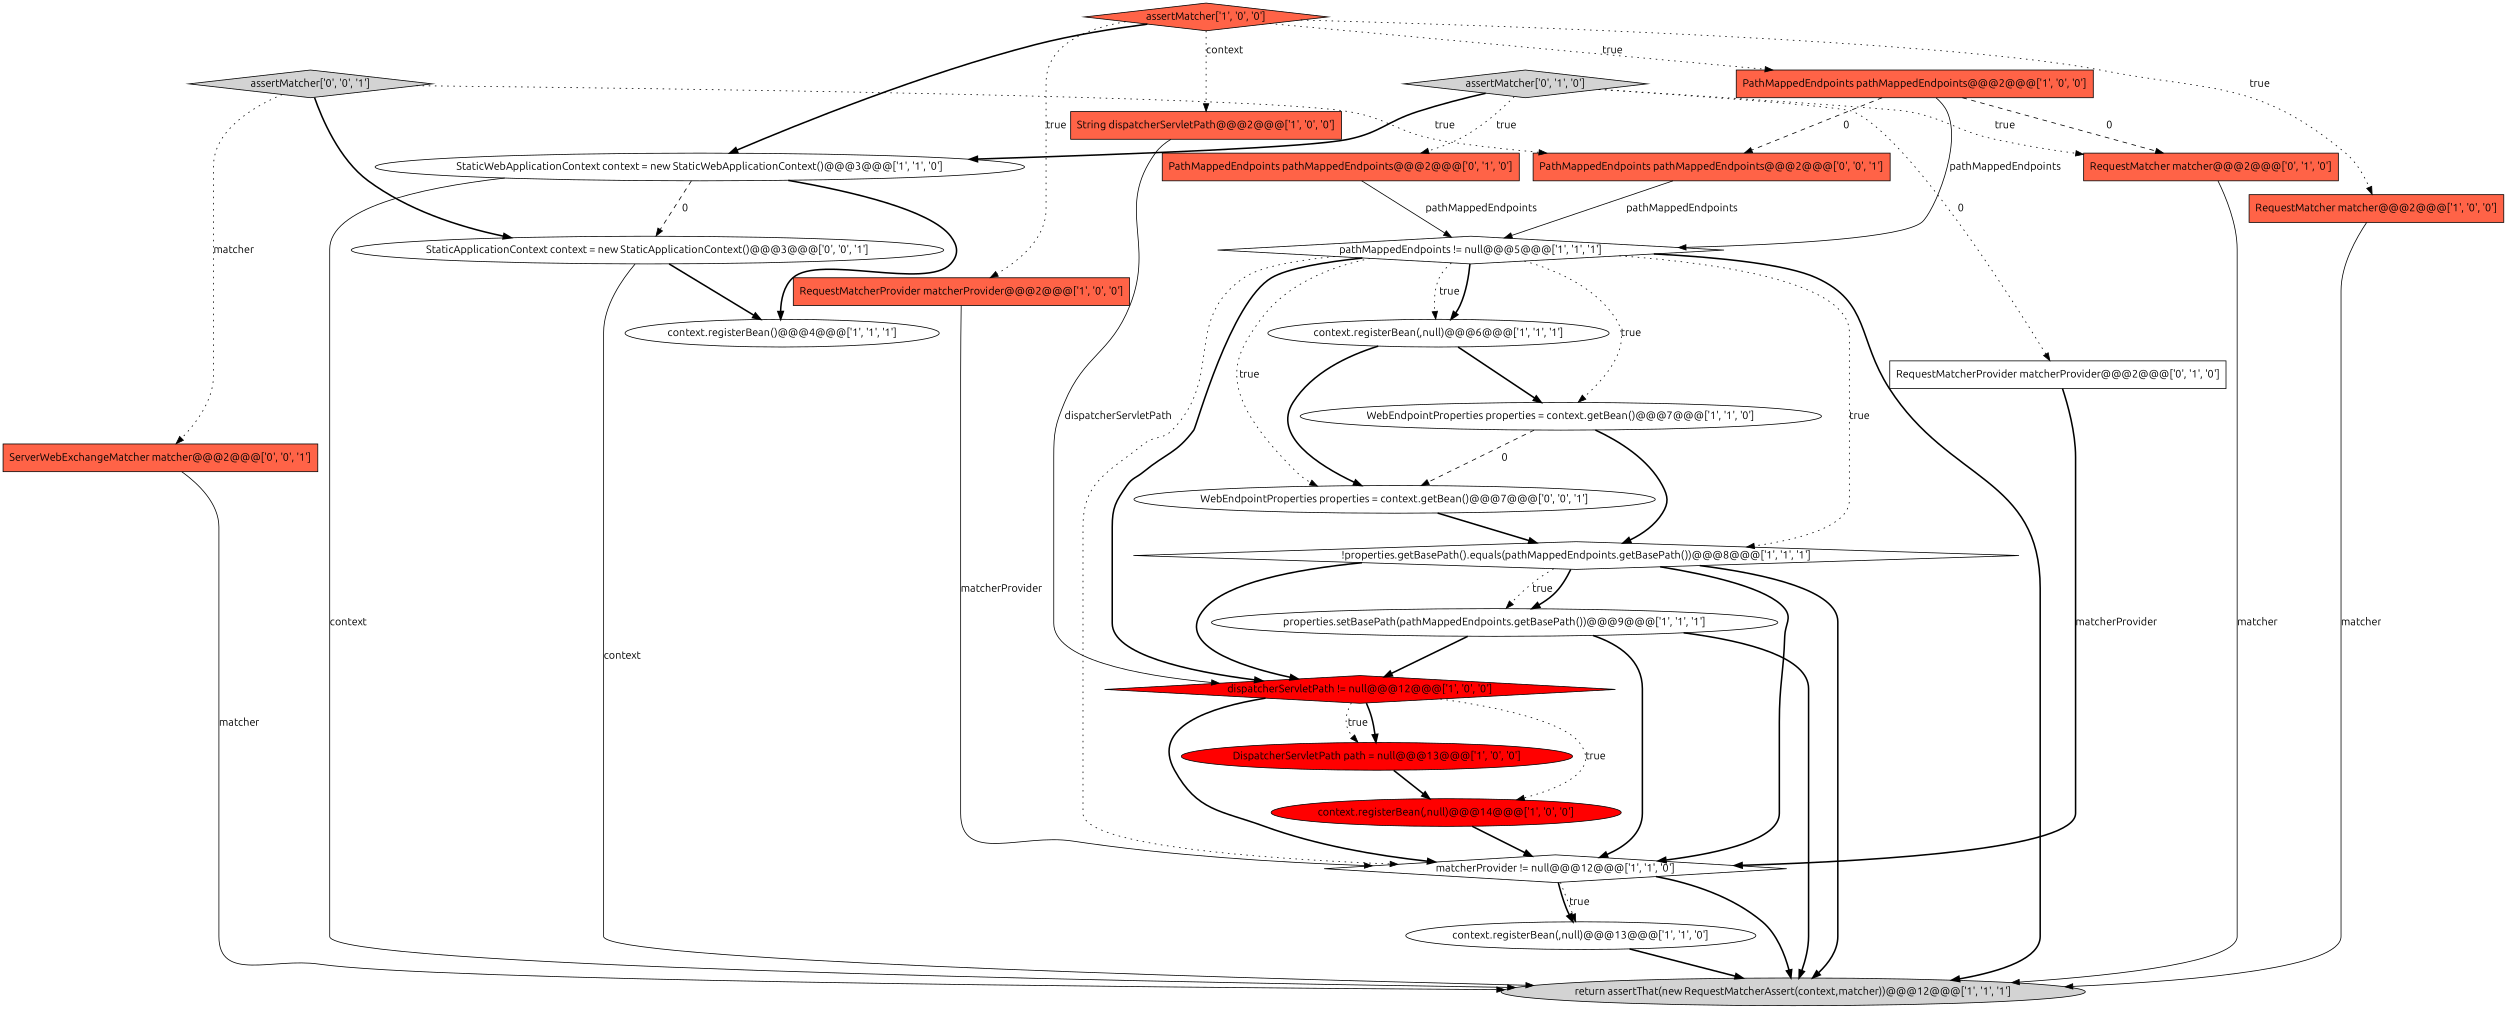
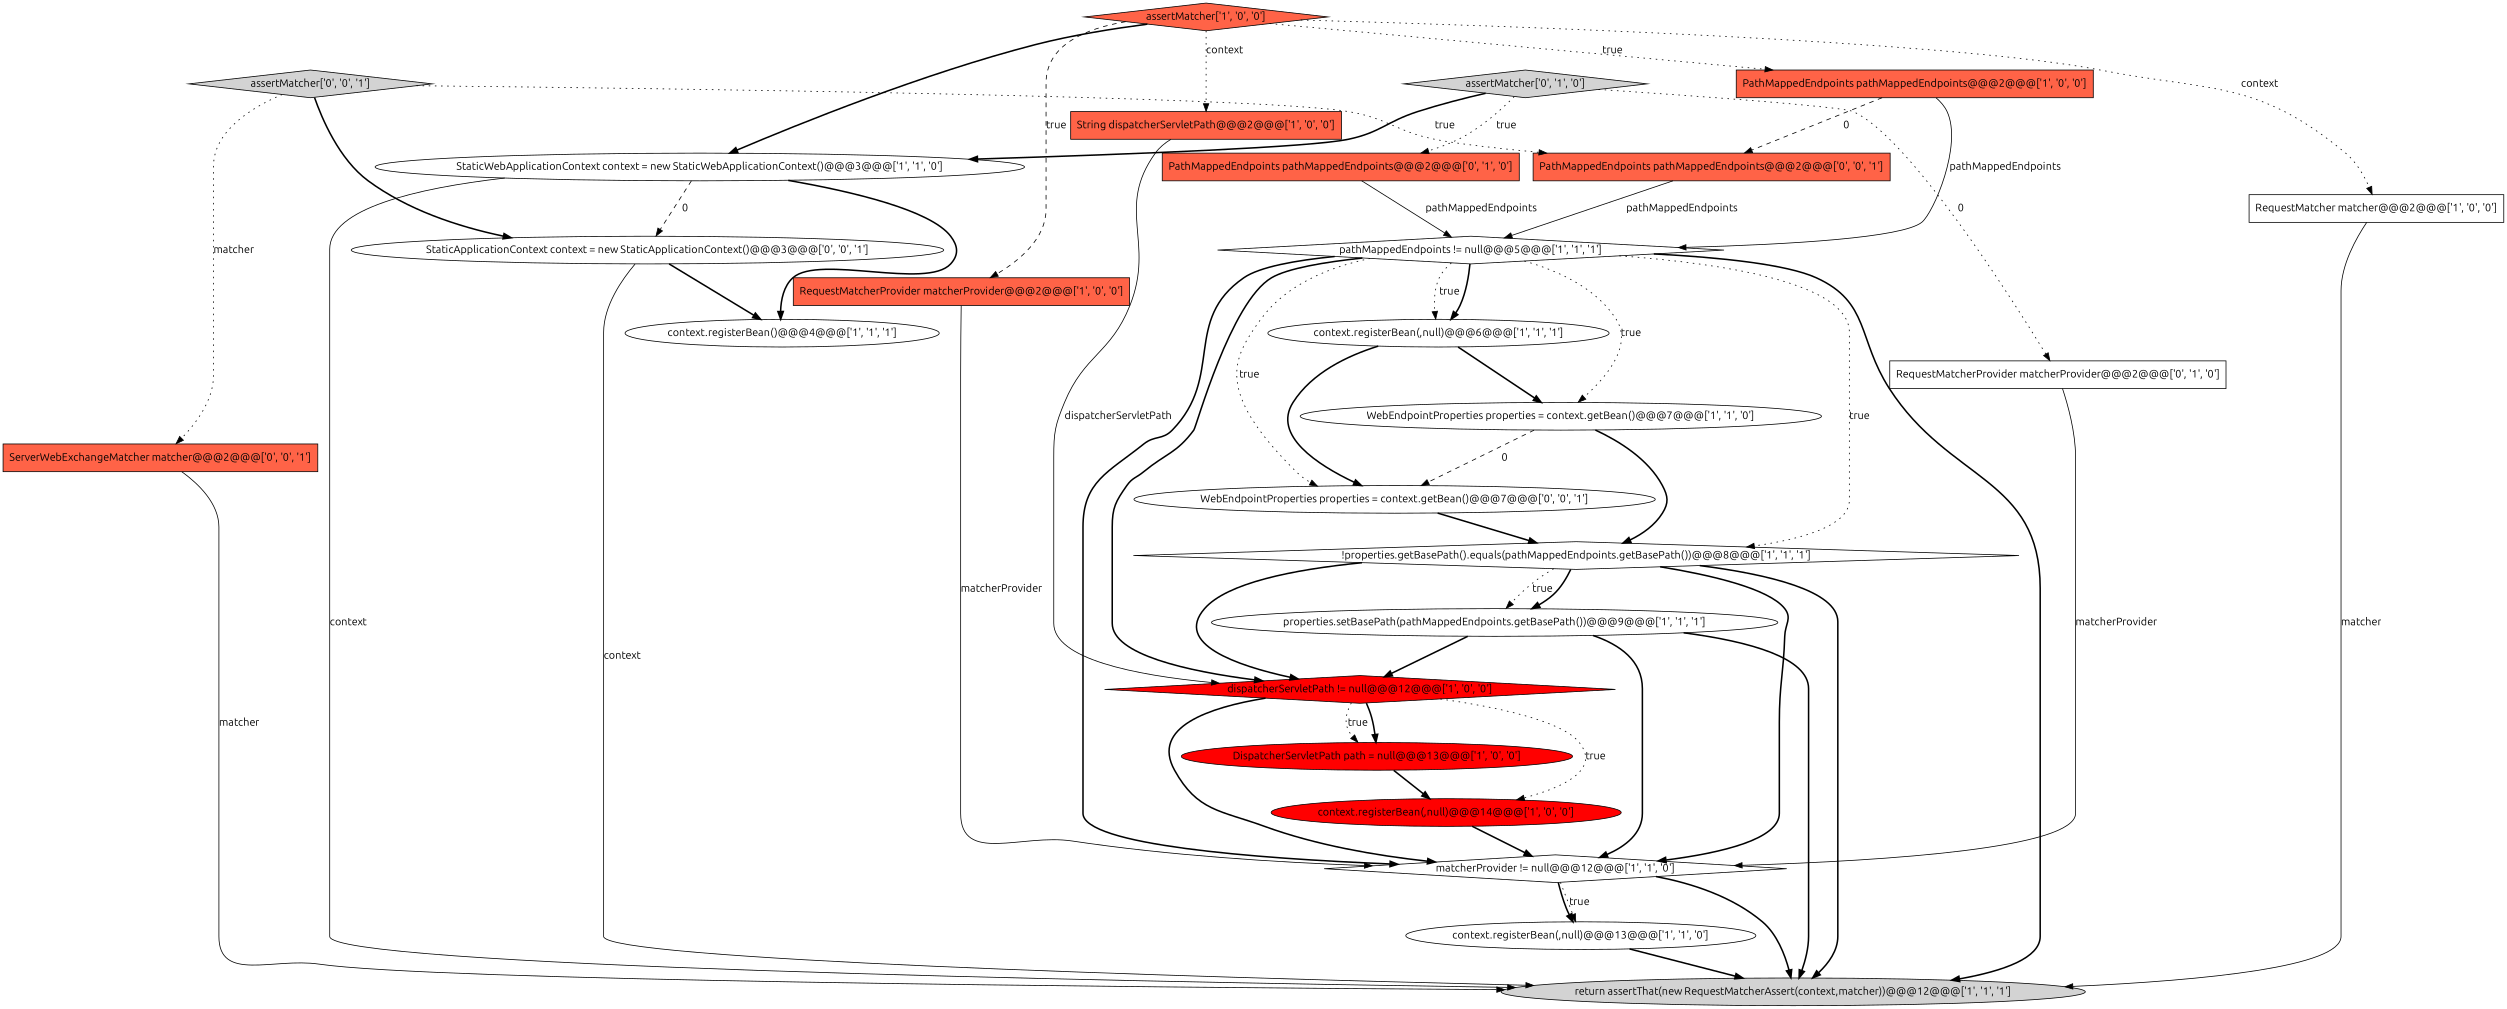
edge "assertMatcher['1', '0', '0']" -> "RequestMatcher matcher@@@2@@@['1', '0', '0']": label "true" -> "context"
edge "assertMatcher['1', '0', '0']" -> "RequestMatcherProvider matcherProvider@@@2@@@['1', '0', '0']": style dotted -> dashed
node "RequestMatcher matcher@@@2@@@['0', '1', '0']": removed
node "RequestMatcher matcher@@@2@@@['1', '0', '0']": fillcolor tomato -> white
edge "pathMappedEndpoints != null@@@5@@@['1', '1', '1']" -> "matcherProvider != null@@@12@@@['1', '1', '0']": style dotted -> bold
edge "RequestMatcherProvider matcherProvider@@@2@@@['0', '1', '0']" -> "matcherProvider != null@@@12@@@['1', '1', '0']": style bold -> solid
